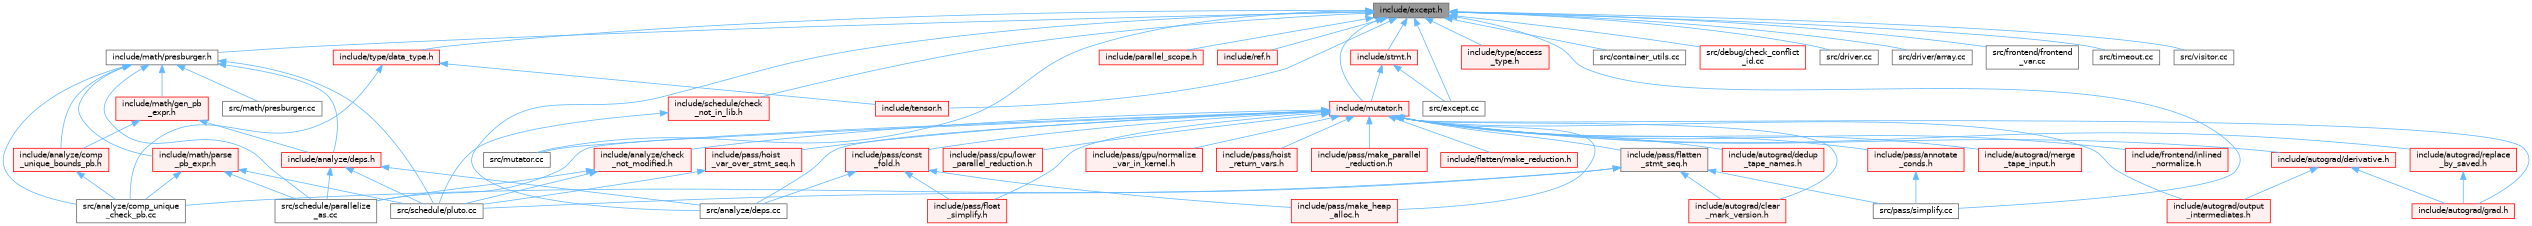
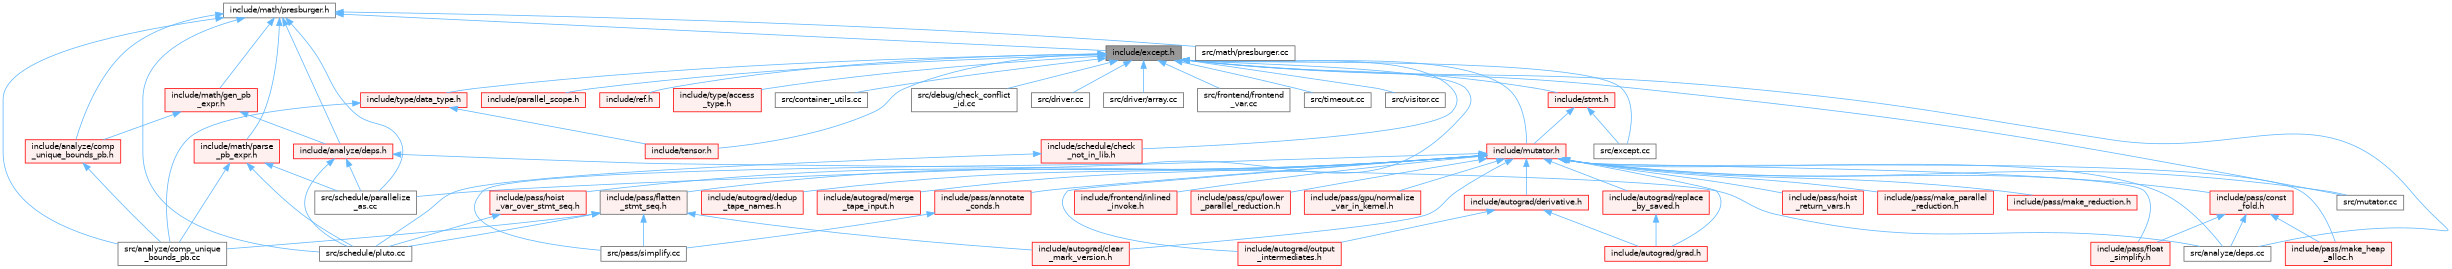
edge "include/math/presburger.h" -> "include/except.h": reversed
node "src/debug/check_conflict _id.cc": color red -> grey40
node "include/analyze/check _not_modified.h": removed
node "include/flatten/make_reduction.h": label "include/flatten/make_reduction.h" -> "include/pass/make_reduction.h"
node "include/frontend/inlined _normalize.h": label "include/frontend/inlined _normalize.h" -> "include/frontend/inlined _invoke.h"
node "src/analyze/comp_unique _check_pb.cc": label "src/analyze/comp_unique _check_pb.cc" -> "src/analyze/comp_unique _bounds_pb.cc"
